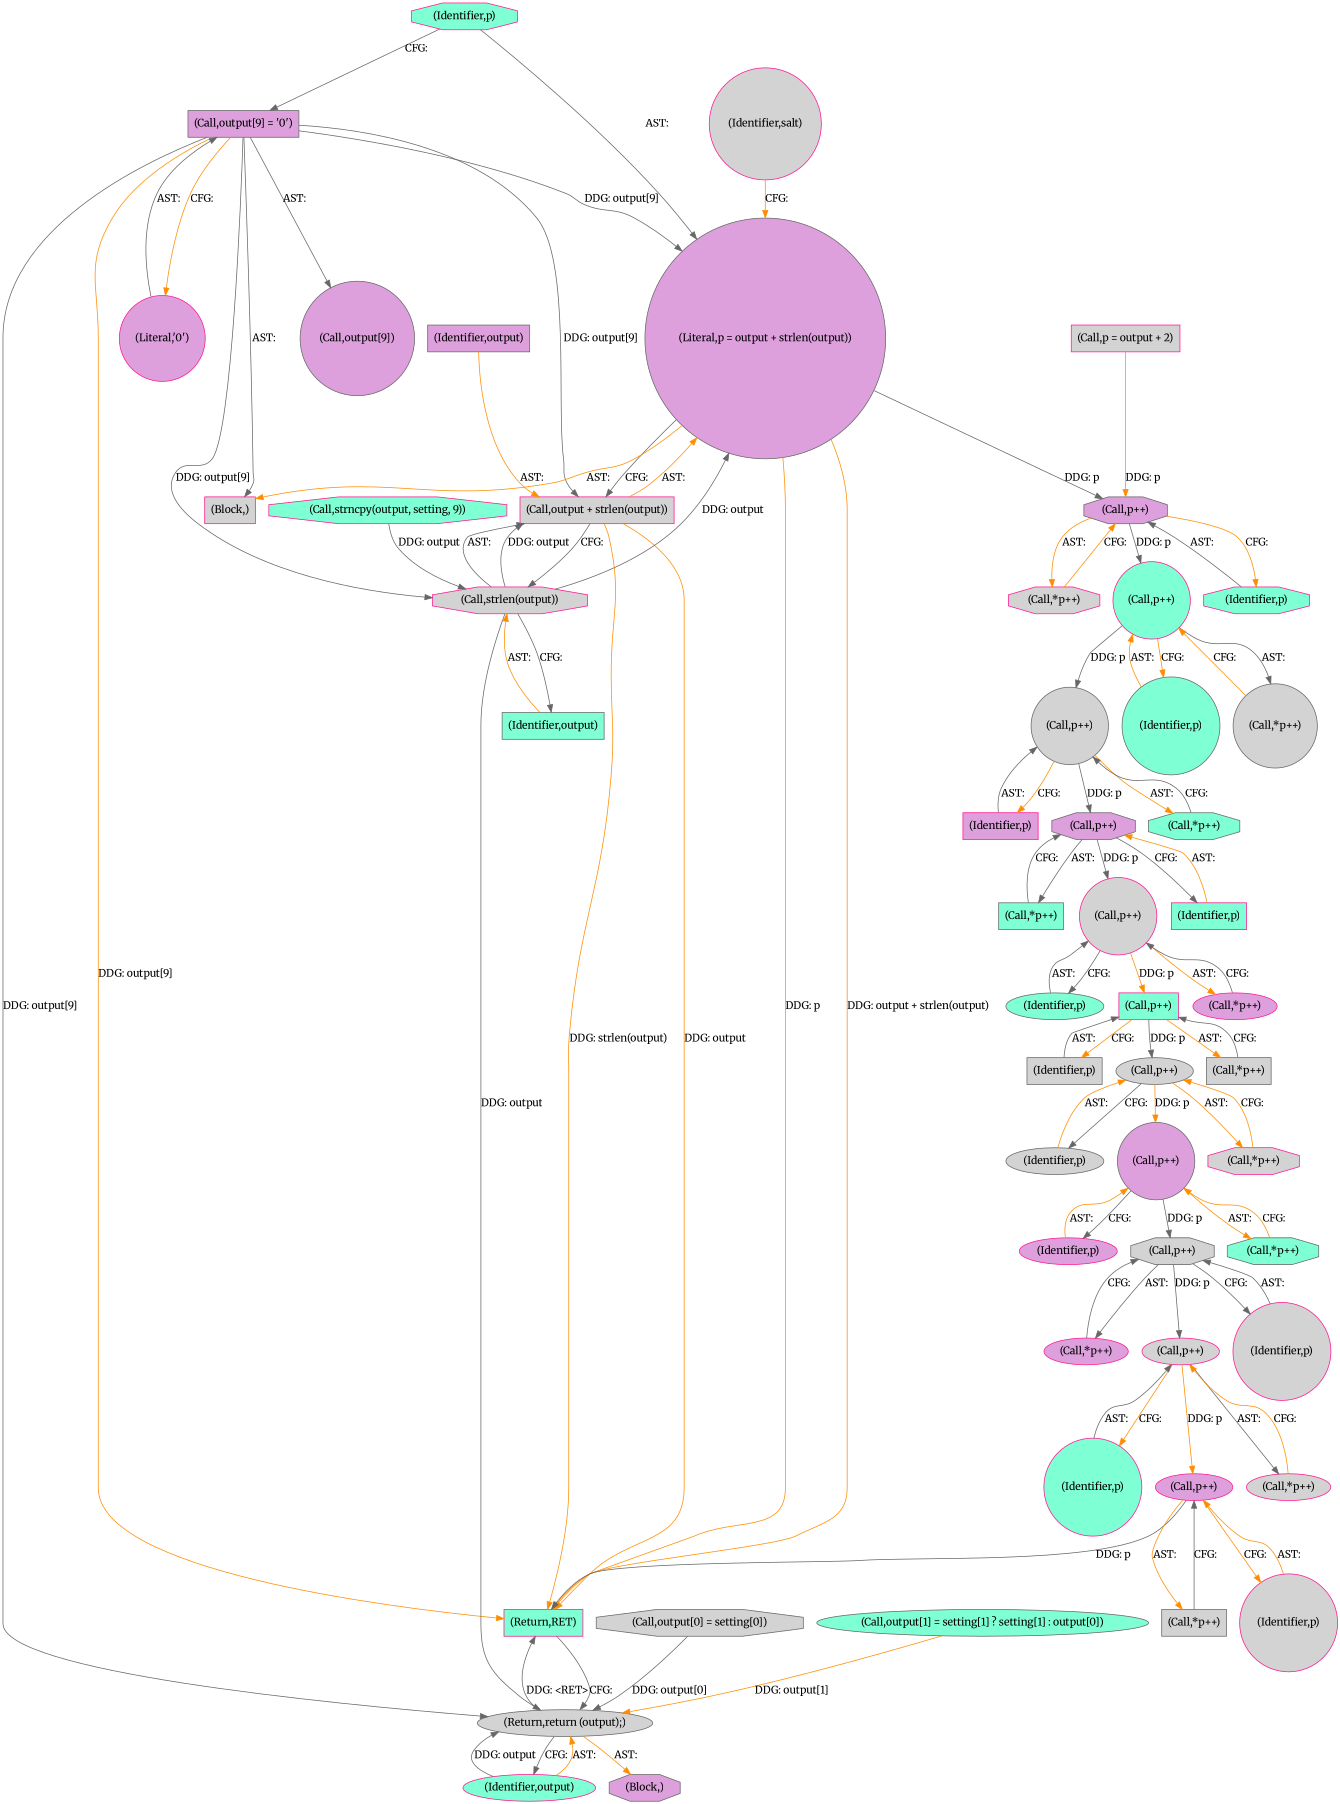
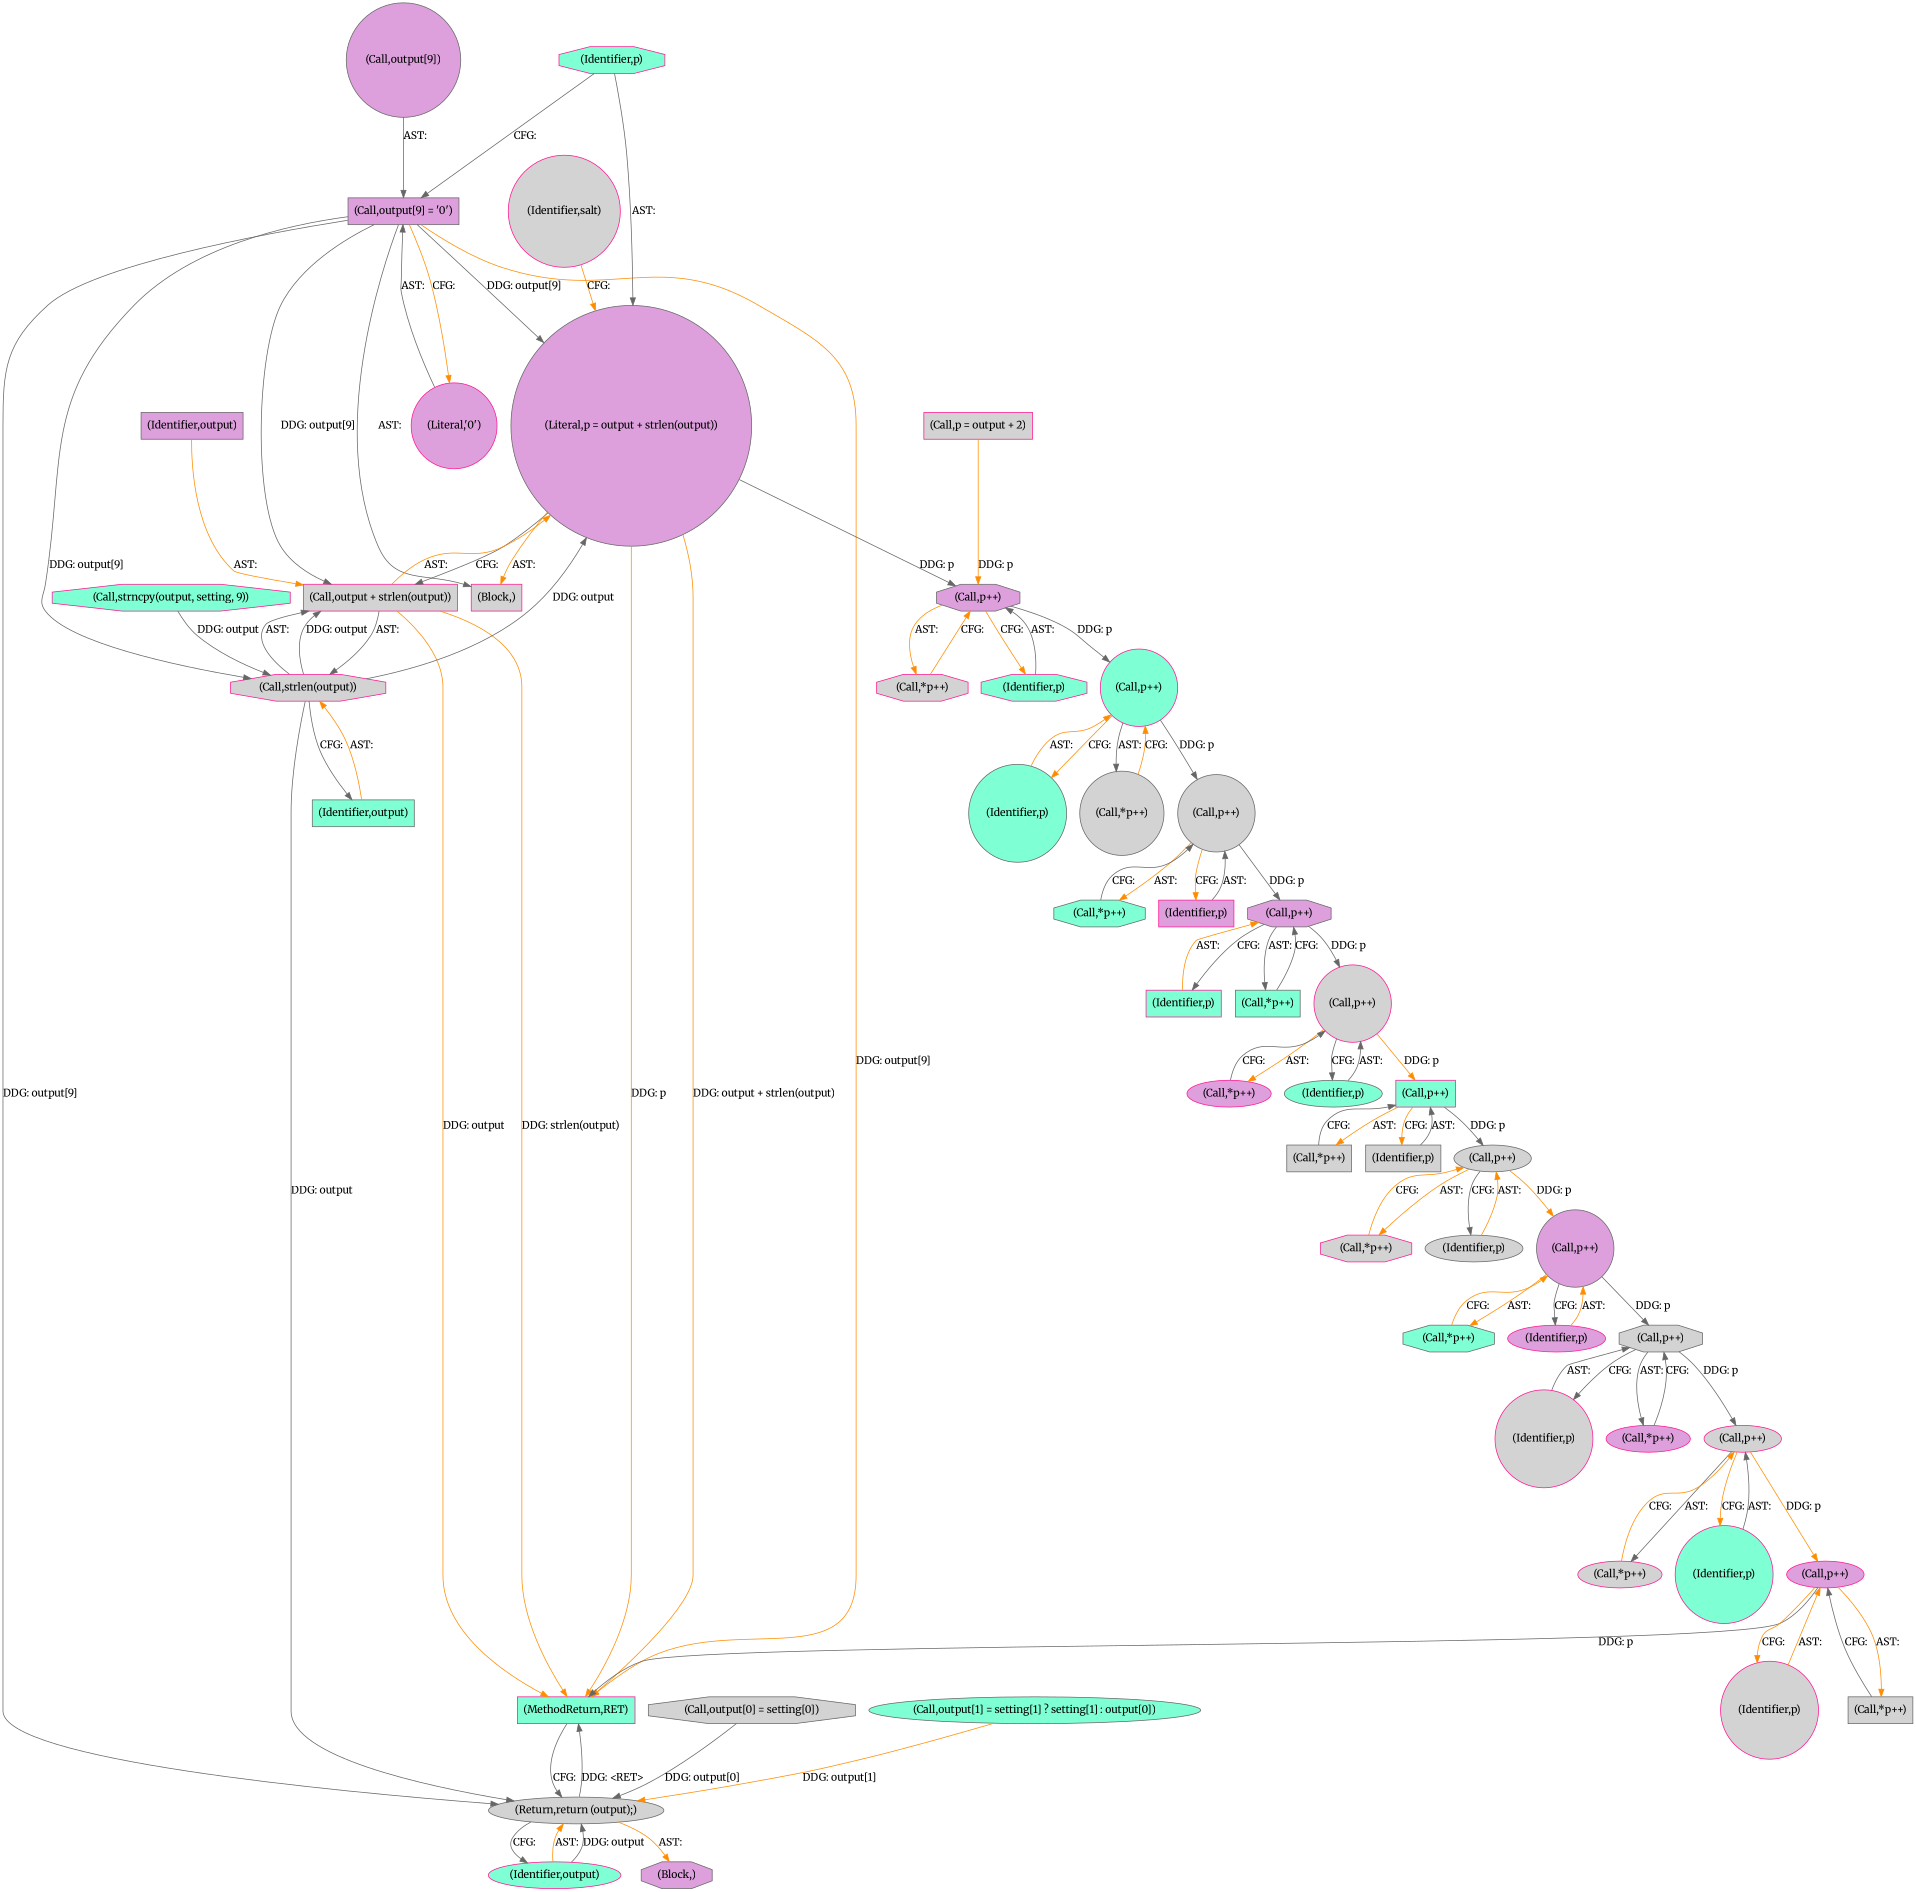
edge "(Call,output[9] = '0')" -> "(Call,output[9])": reversed
edge "(Call,output + strlen(output))" -> "(Call,strlen(output))": label "CFG: " -> "AST: "
node "(Return,RET)": label "(Return,RET)" -> "(MethodReturn,RET)"
